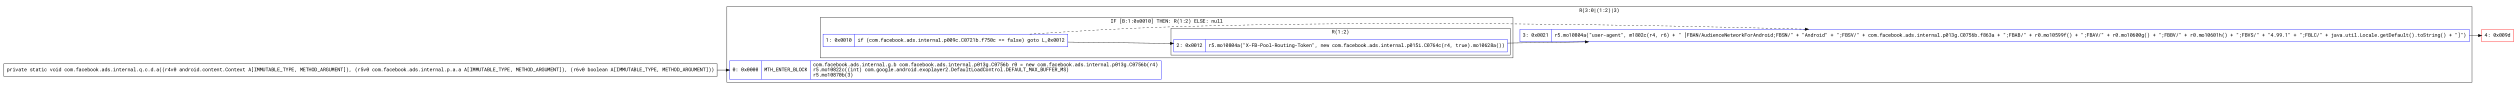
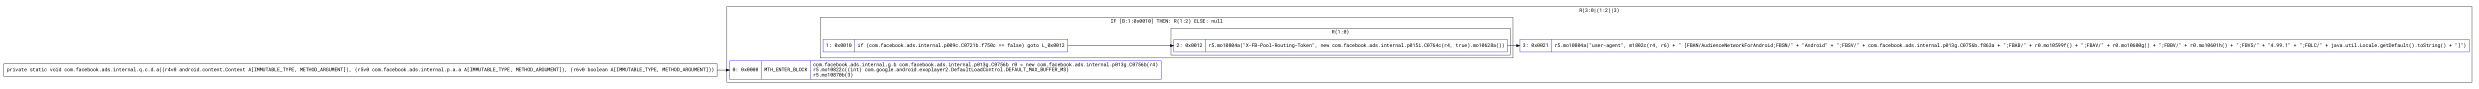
edge "1: 0x0010" -> "3: 0x0021": removed
cluster "R(1:2)": label "R(1:2)" -> "R(1:0)"
node "4: 0x009d": removed
